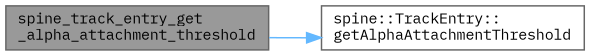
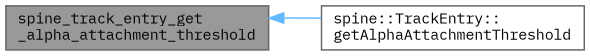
edge "spine_track_entry_get _alpha_attachment_threshold" -> "spine::TrackEntry:: getAlphaAttachmentThreshold": reversed
